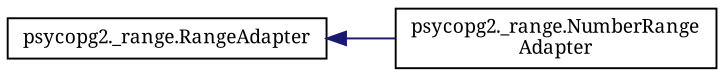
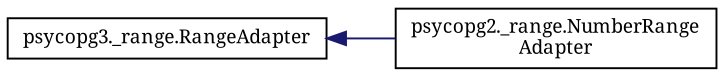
node "psycopg2._range.RangeAdapter": label "psycopg2._range.RangeAdapter" -> "psycopg3._range.RangeAdapter"
